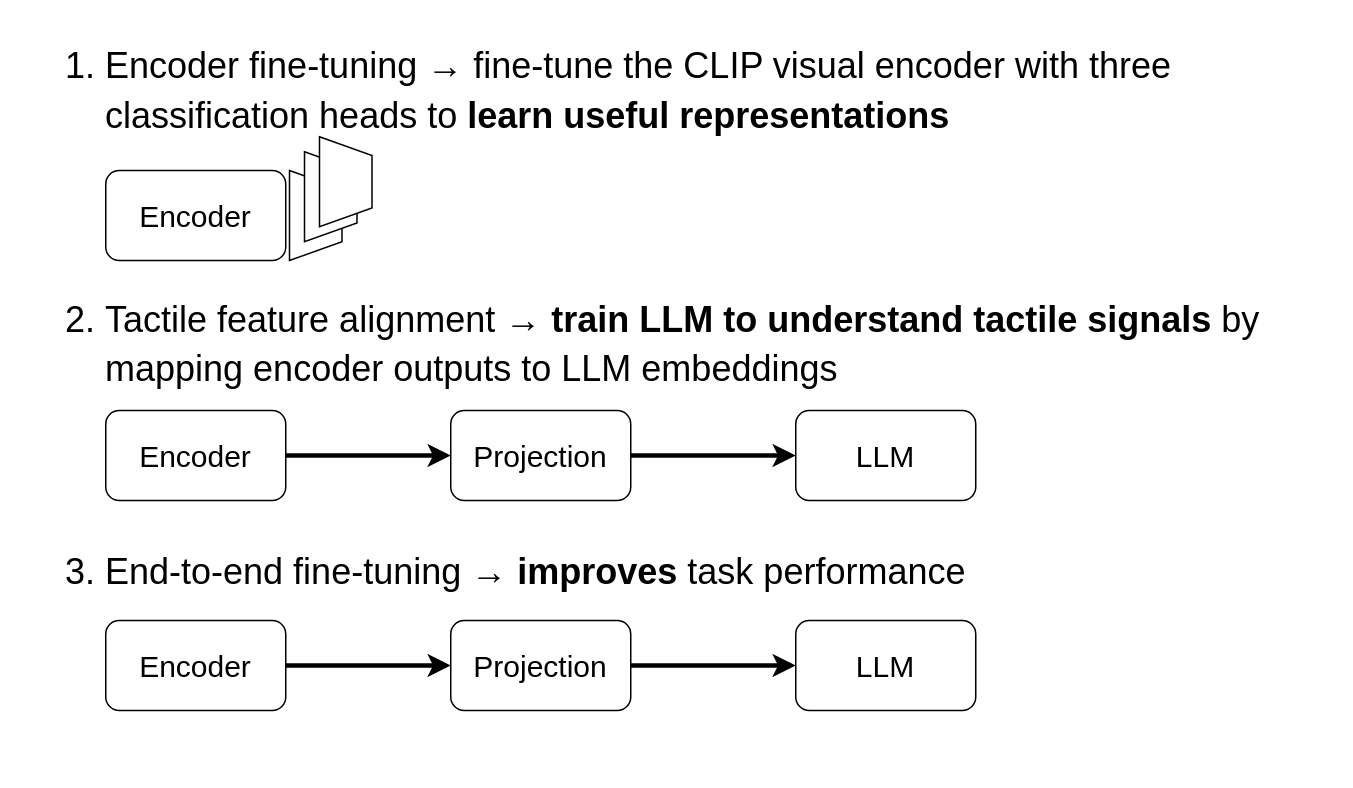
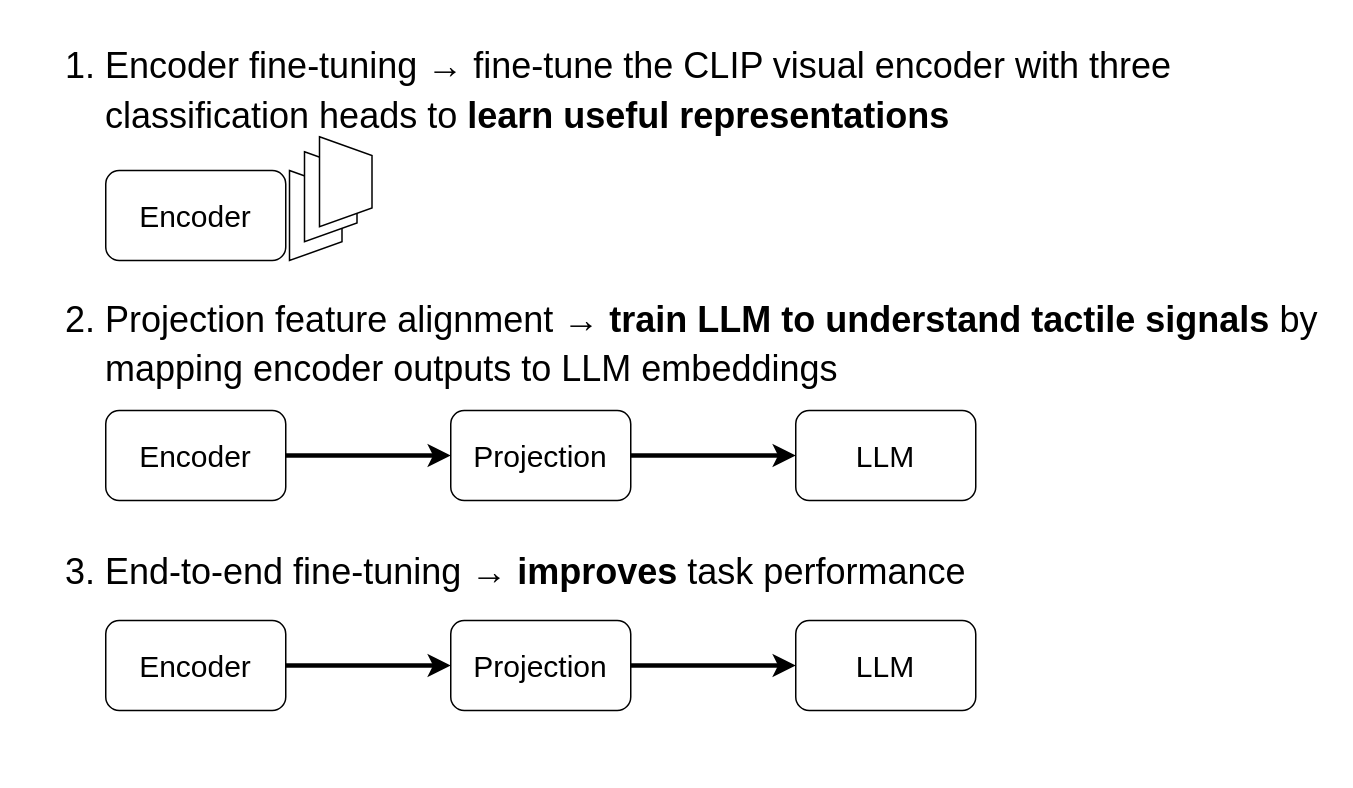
node "Encoder fine-tuning → fine-tune the CLIP visual encoder with three classification heads to learn useful representations Tactile feature alignment → train LLM to understand tactile signals by mapping encoder outputs to LLM embeddings End-to-end fine-tuning → improves task performance": label "Encoder fine-tuning → fine-tune the CLIP visual encoder with three classification heads to learn useful representations Tactile feature alignment → train LLM to understand tactile signals by mapping encoder outputs to LLM embeddings End-to-end fine-tuning → improves task performance" -> "Encoder fine-tuning → fine-tune the CLIP visual encoder with three classification heads to learn useful representations Projection feature alignment → train LLM to understand tactile signals by mapping encoder outputs to LLM embeddings End-to-end fine-tuning → improves task performance"
